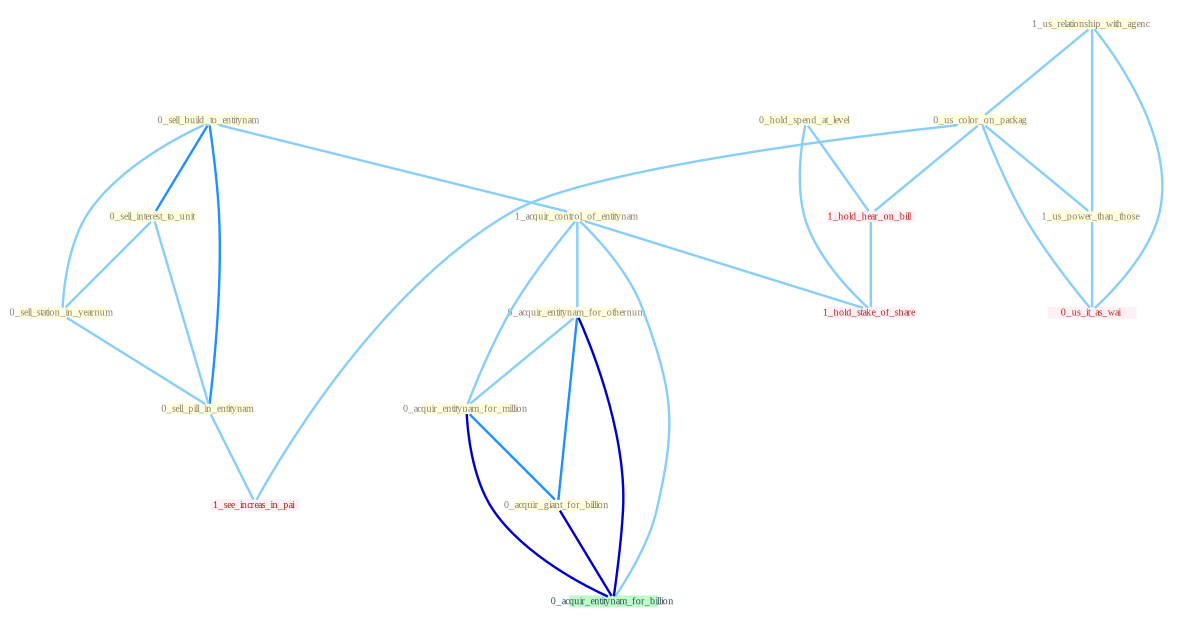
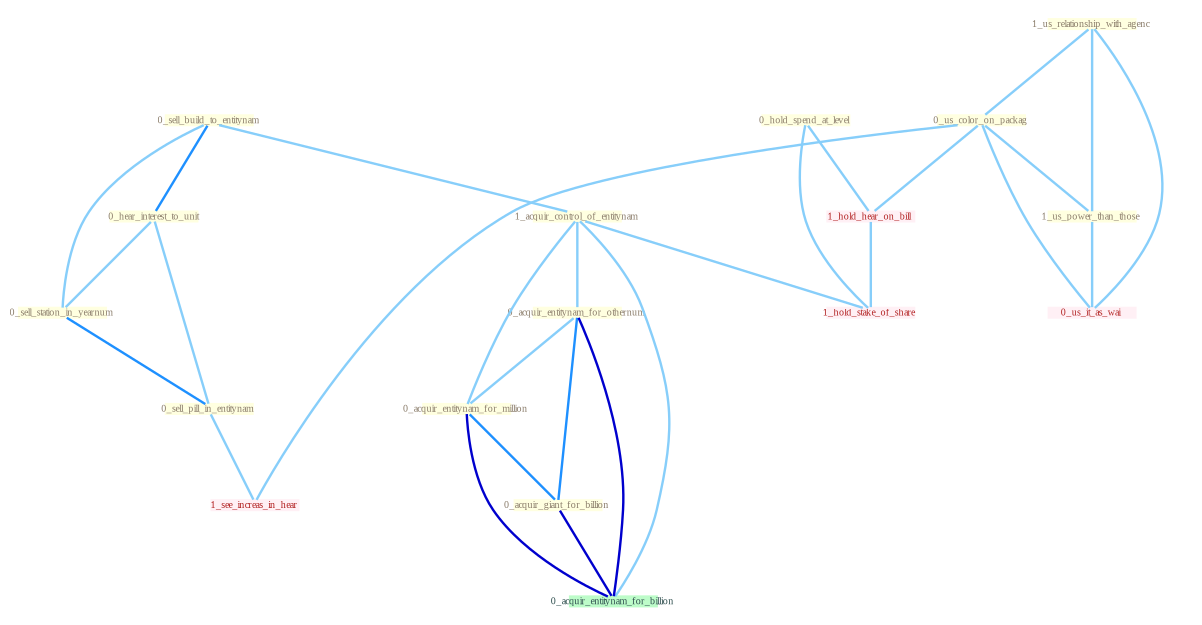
node "0_sell_interest_to_unit": label "0_sell_interest_to_unit" -> "0_hear_interest_to_unit"
edge "0_sell_build_to_entitynam" -- "0_sell_pill_in_entitynam": removed
edge "0_sell_station_in_yearnum" -- "0_sell_pill_in_entitynam": color #87cefa -> #1e90ff
node "1_see_increas_in_pai": label "1_see_increas_in_pai" -> "1_see_increas_in_hear"
